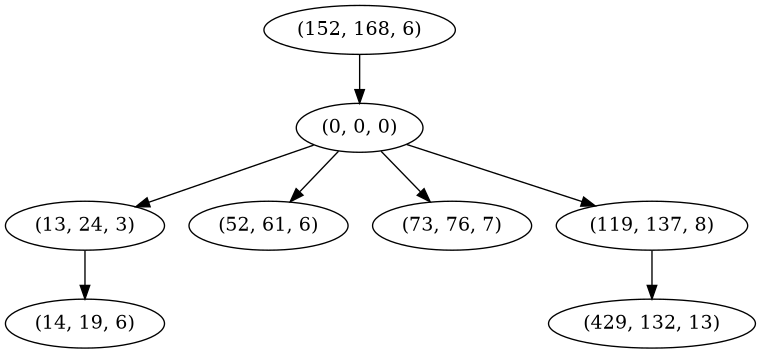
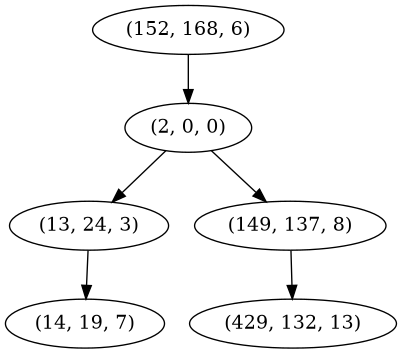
node "(0, 0, 0)": label "(0, 0, 0)" -> "(2, 0, 0)"
node "(52, 61, 6)": removed
node "(73, 76, 7)": removed
node "(119, 137, 8)": label "(119, 137, 8)" -> "(149, 137, 8)"
node "(14, 19, 6)": label "(14, 19, 6)" -> "(14, 19, 7)"
